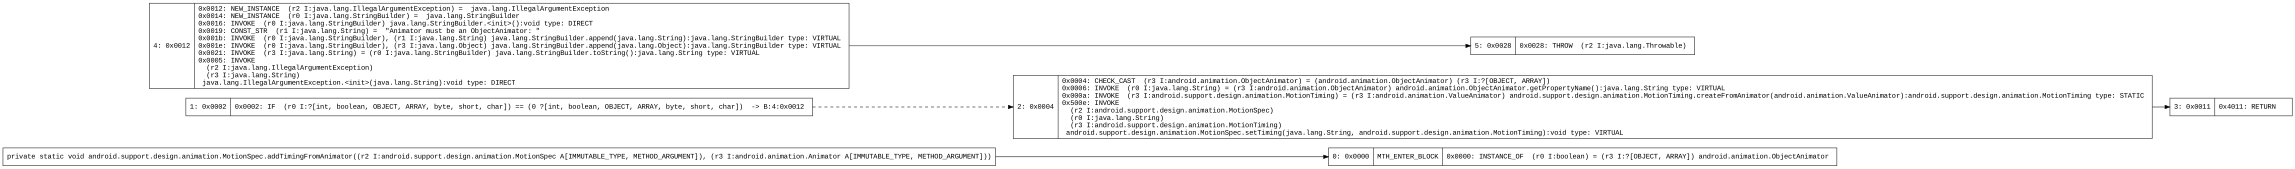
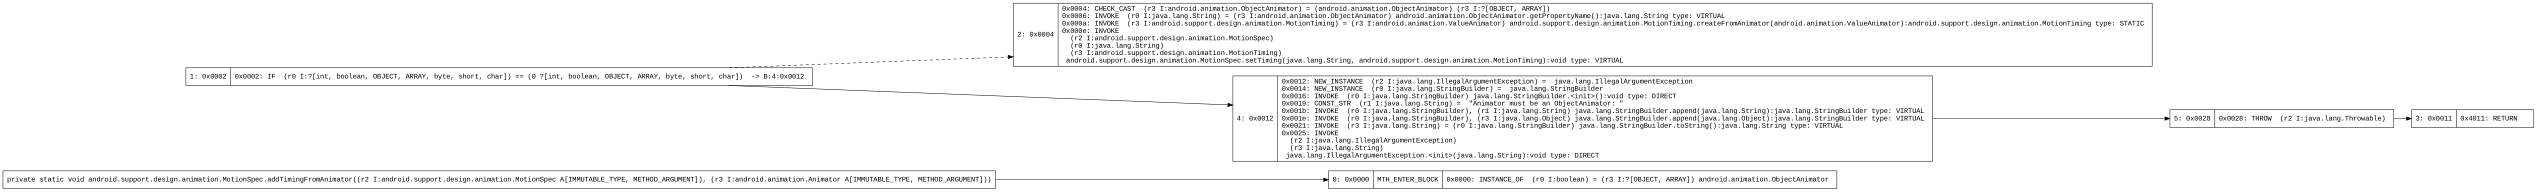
node "4: 0x0012": text "0x0005: INVOKE" -> "0x0025: INVOKE"
edge "1: 0x0002" -> "4: 0x0012": added
node "2: 0x0004": text "0x500e: INVOKE" -> "0x000e: INVOKE"
edge "2: 0x0004" -> "3: 0x0011": now "5: 0x0028" -> "3: 0x0011"
